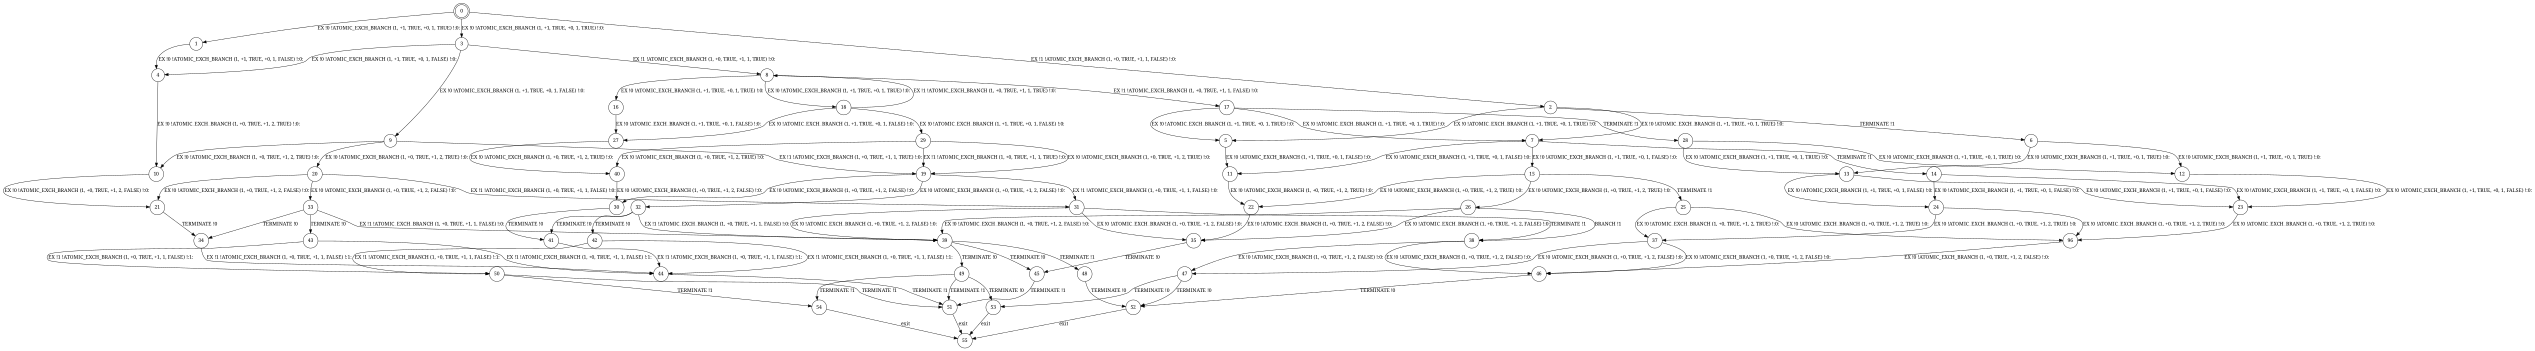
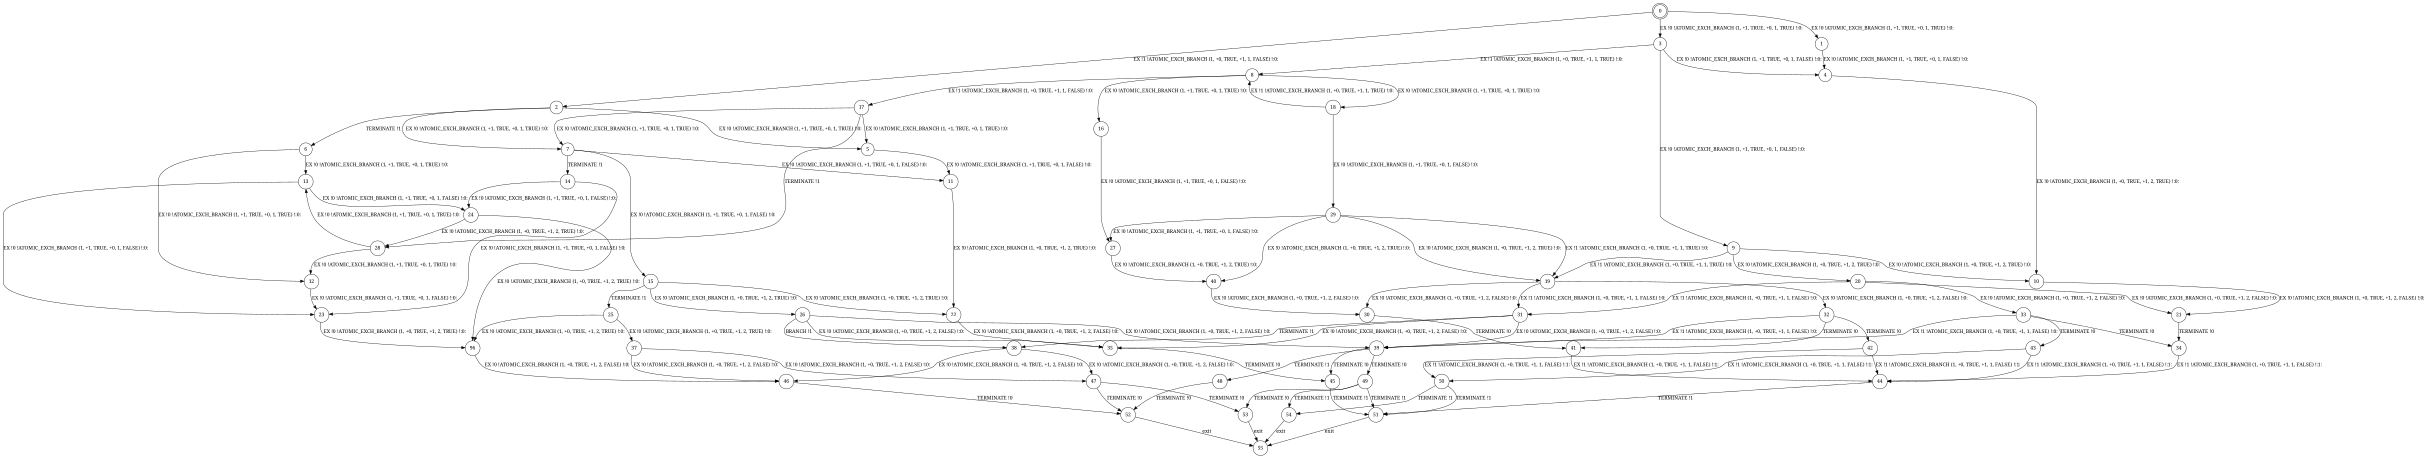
edge "18" -> "27": now "29" -> "27"
edge "24" -> "37": now "24" -> "28"
